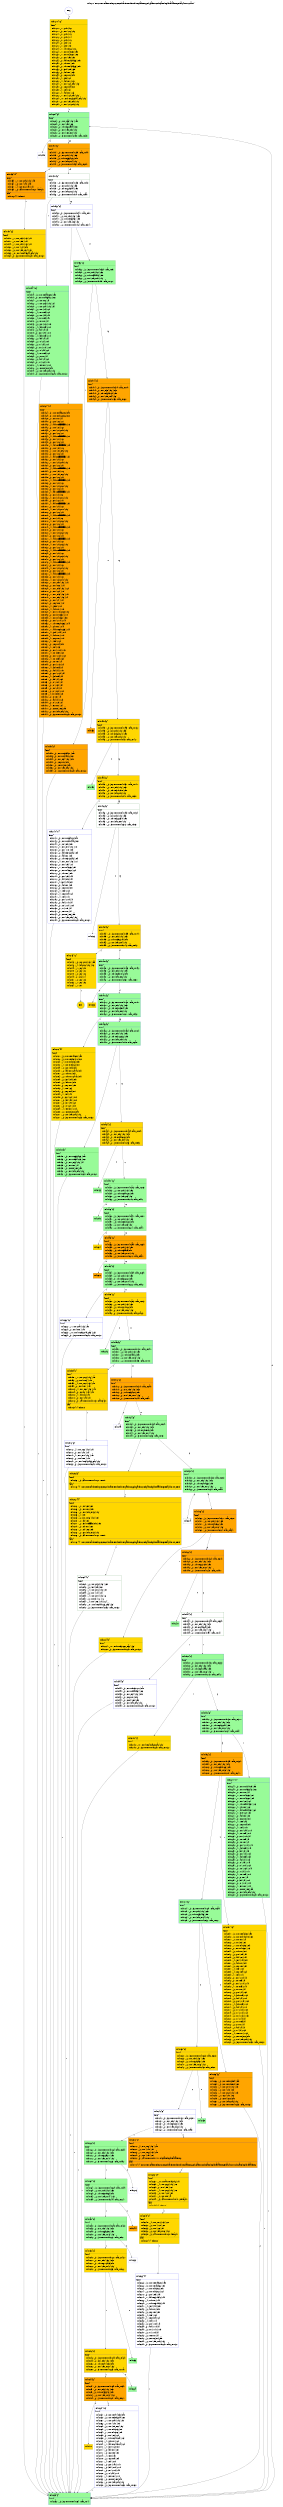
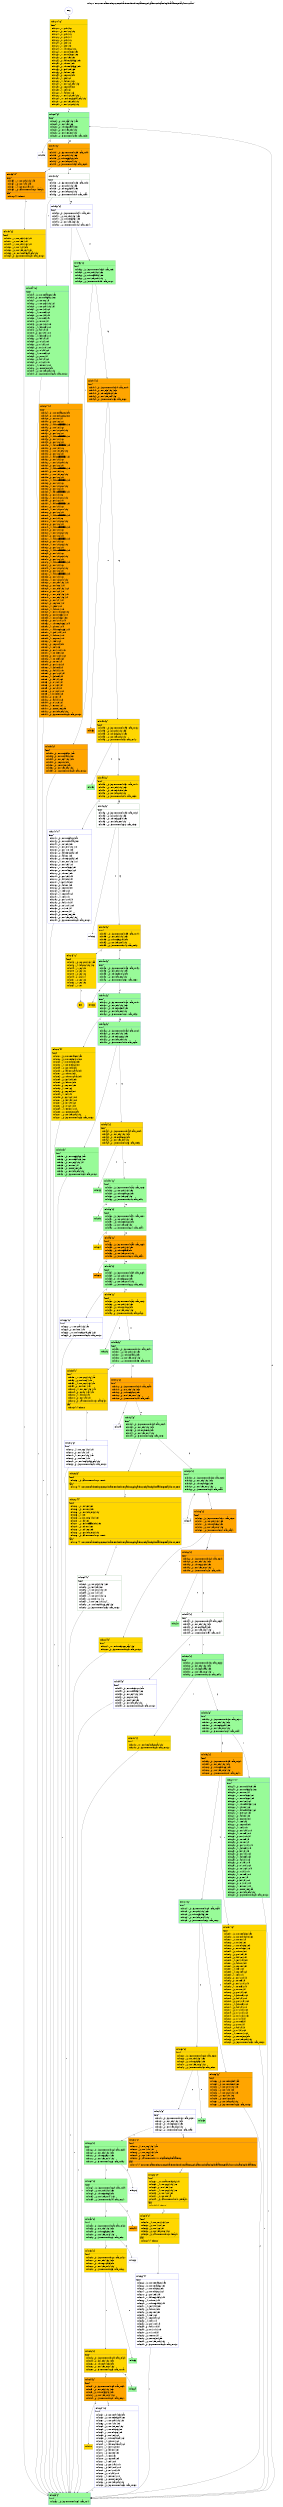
node "Exit": color darkgreen -> blue
